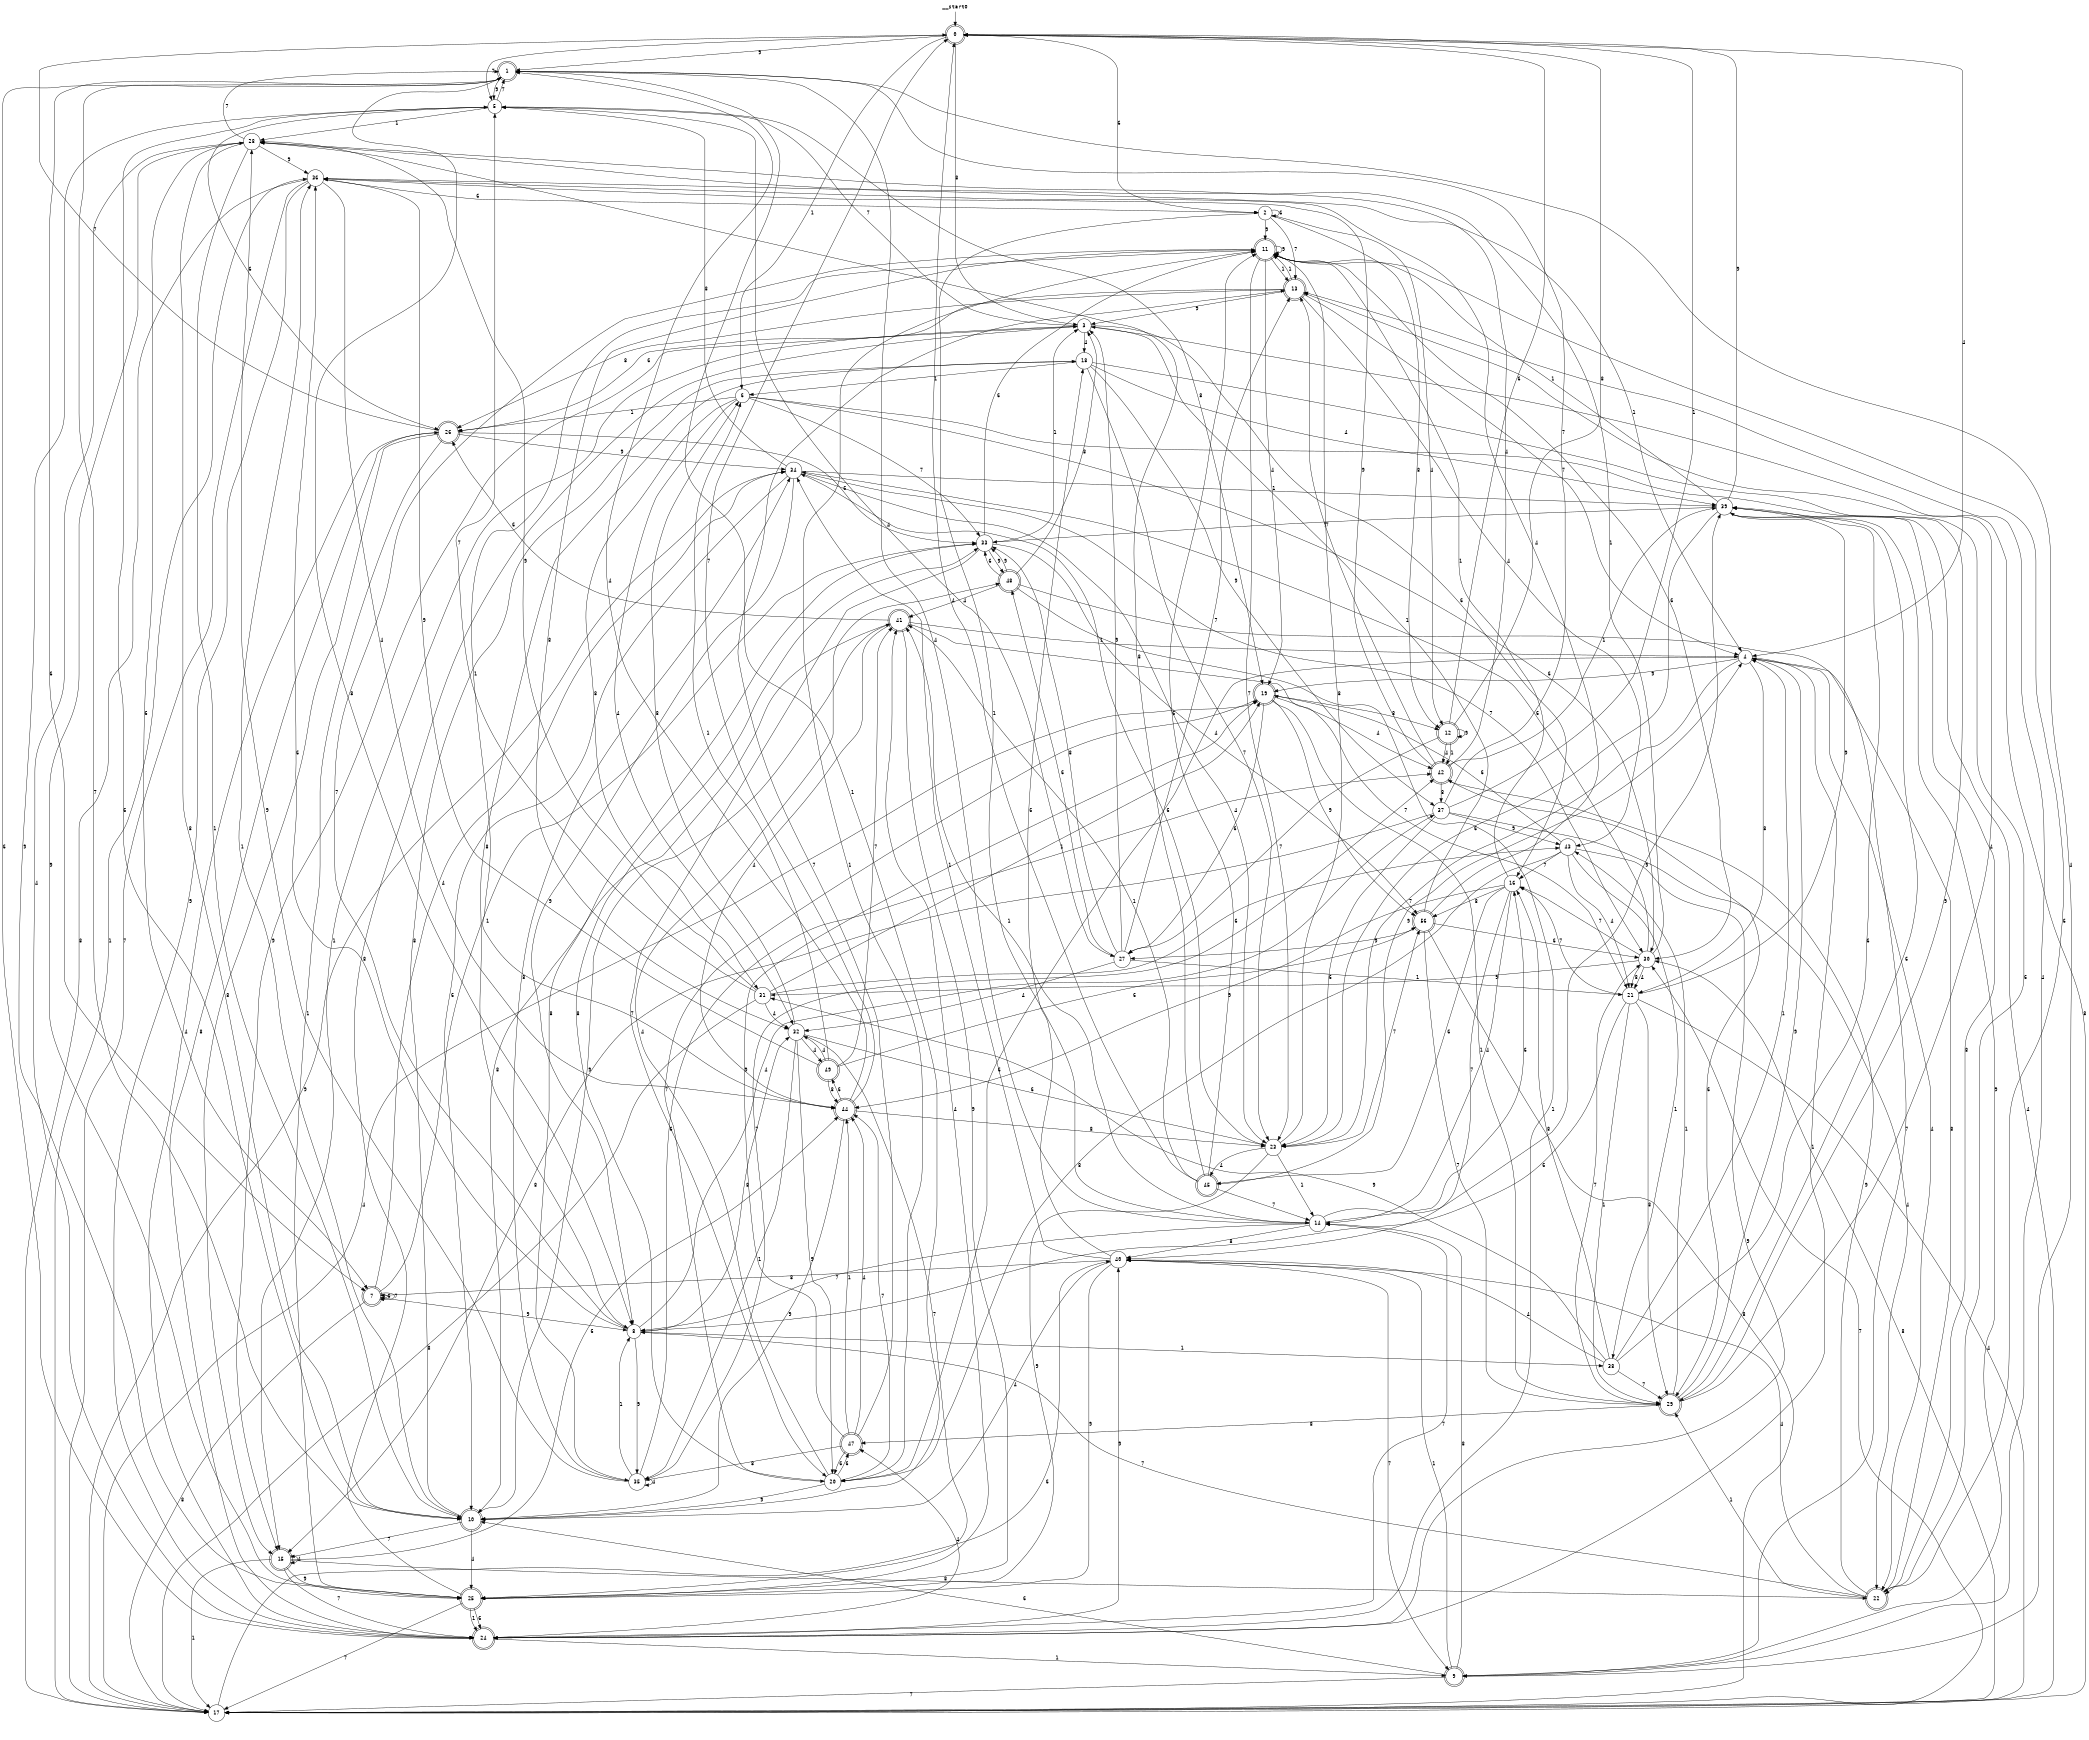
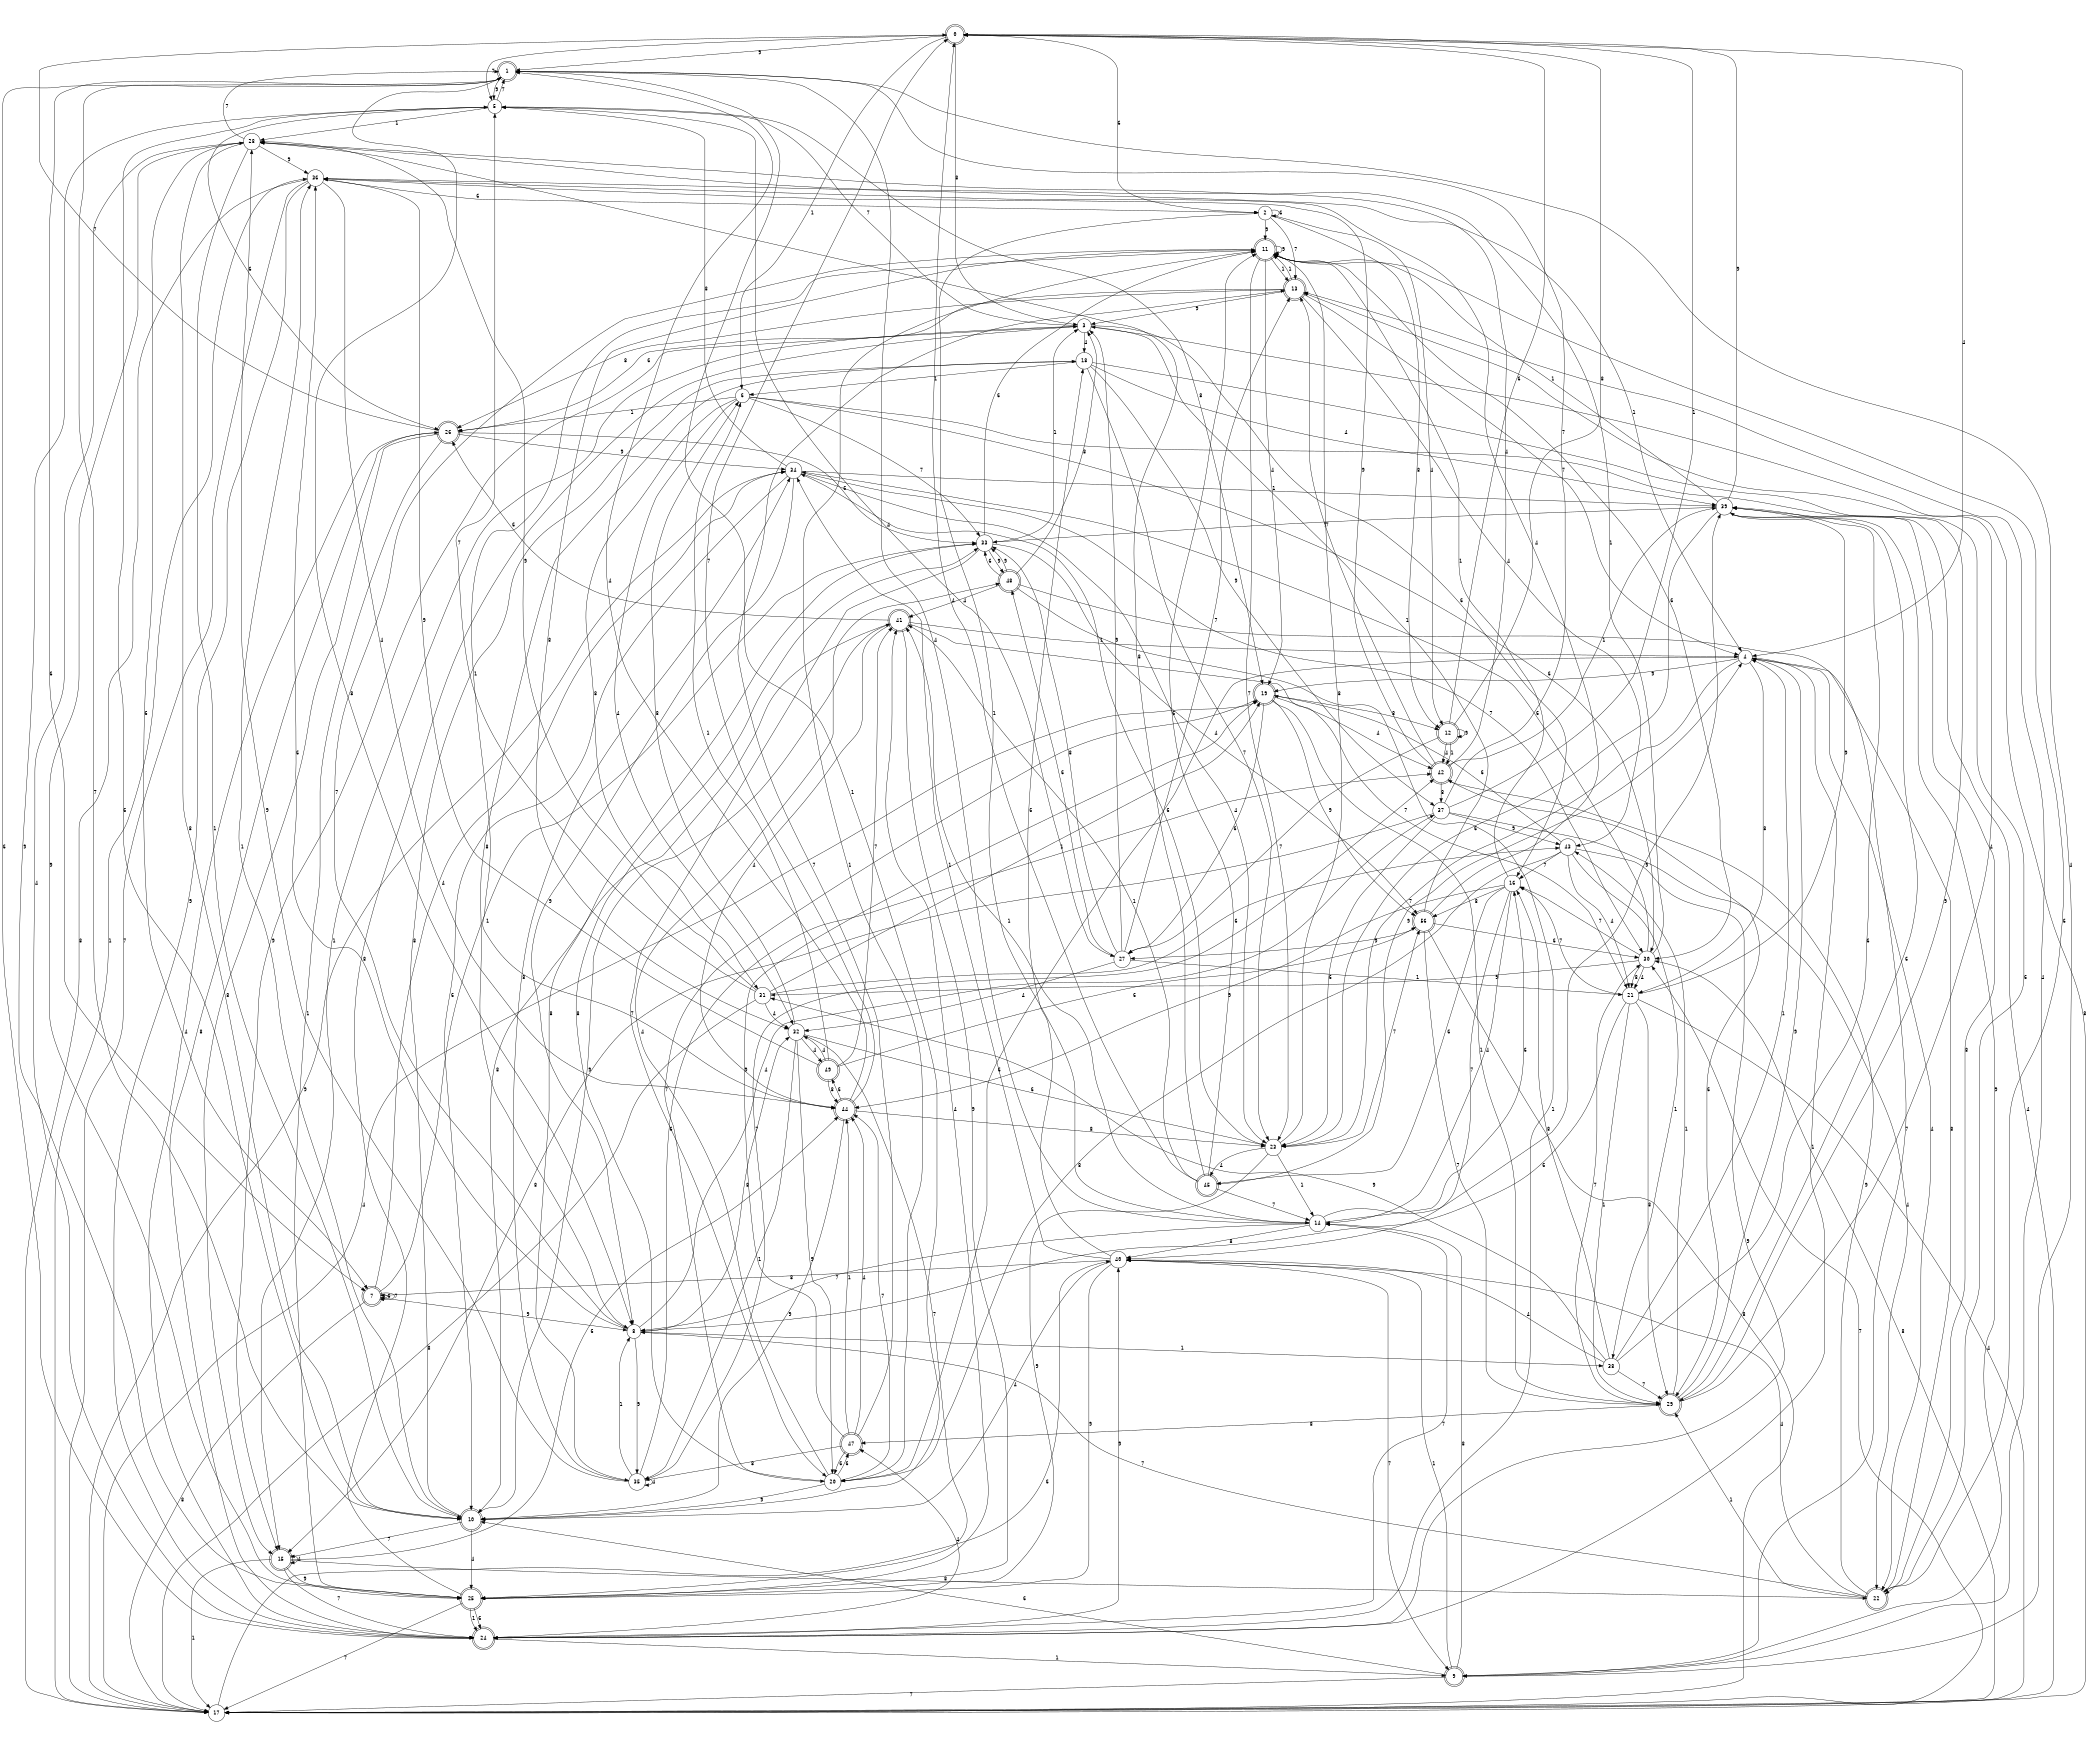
node "__start0": removed
